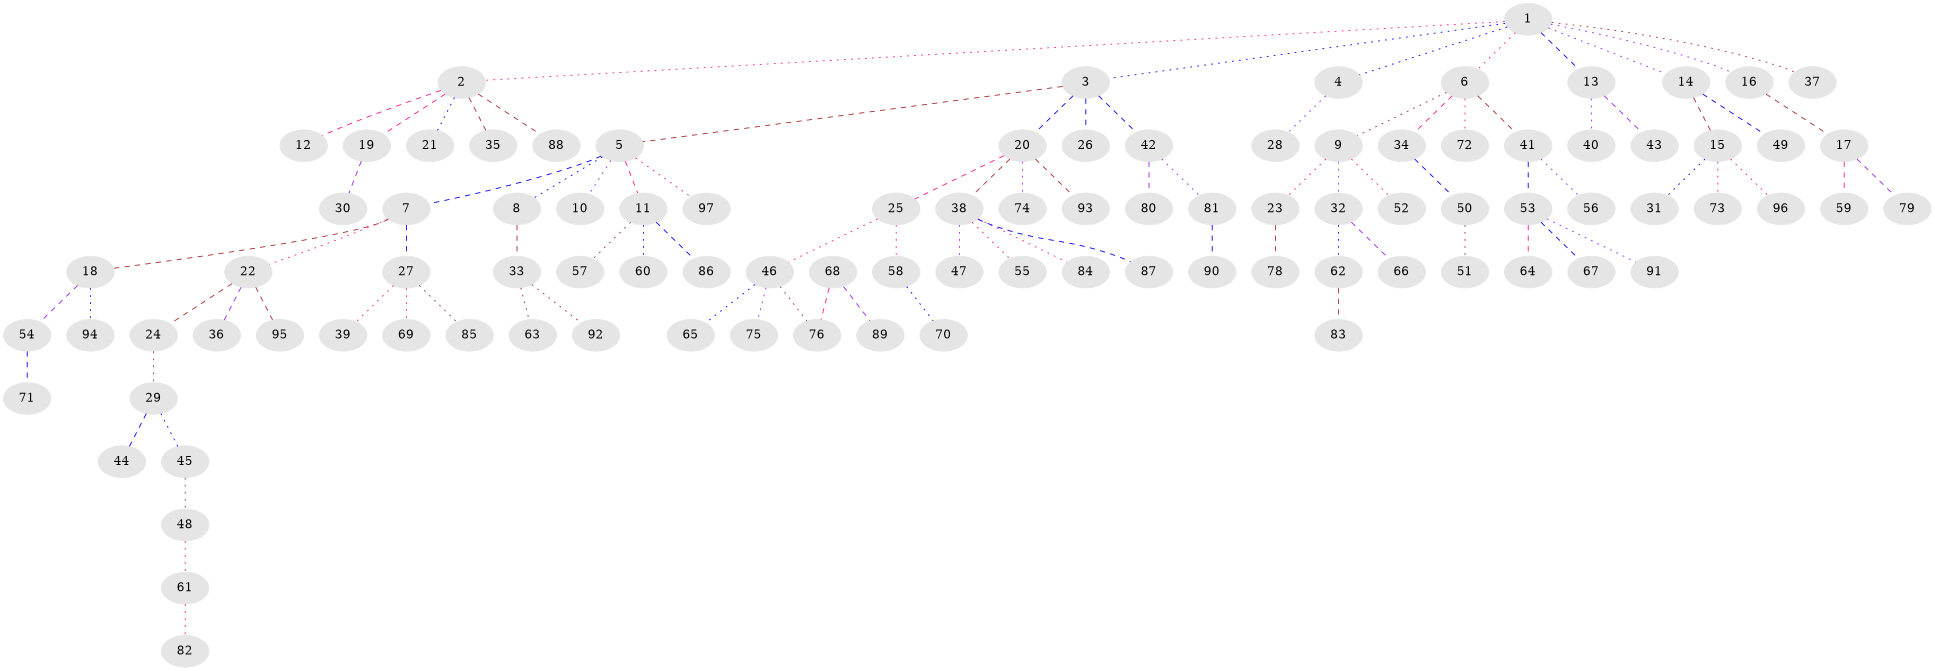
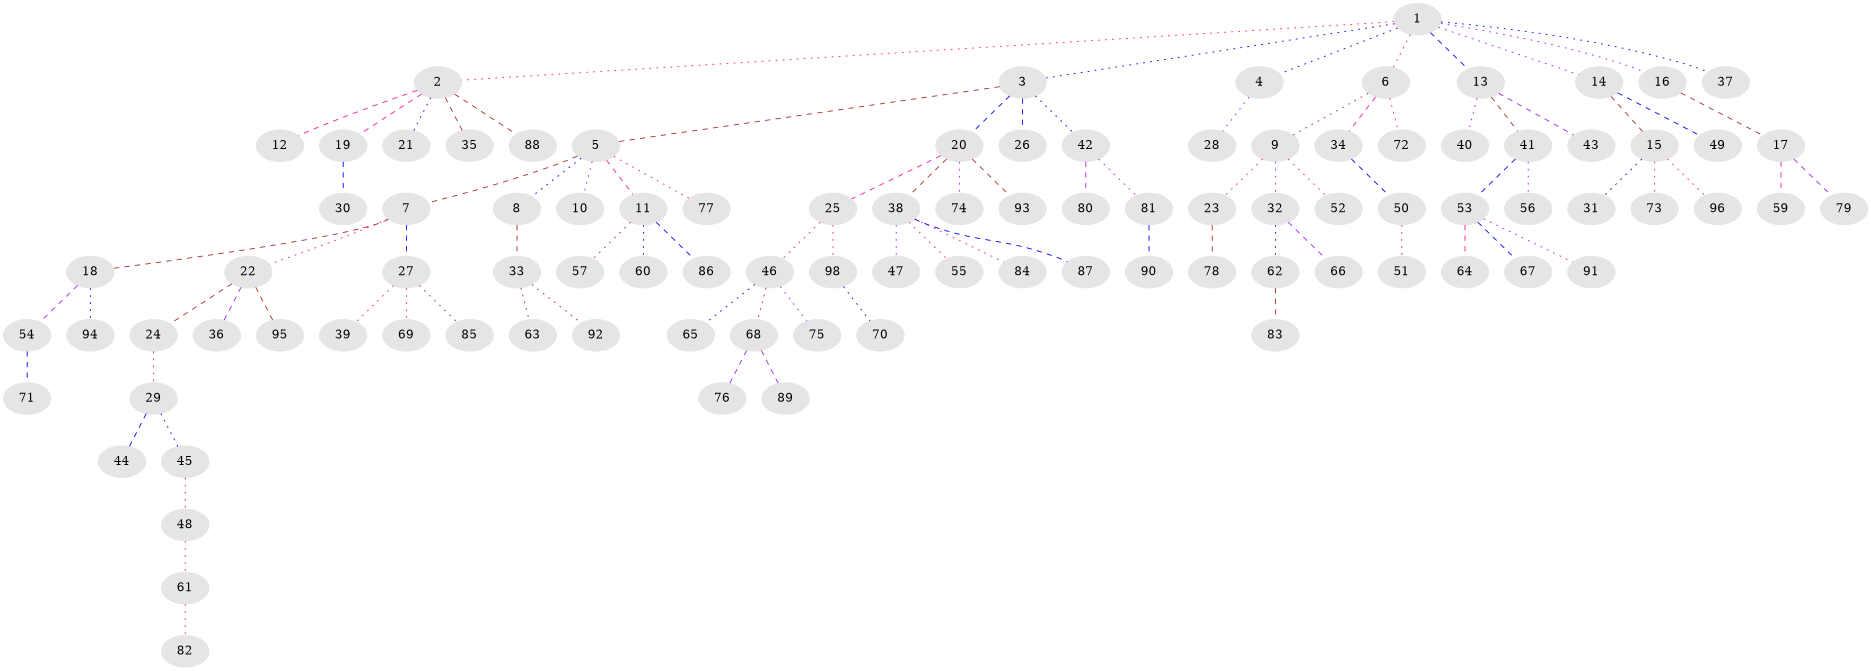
edge "1" -- "37": color brown -> blue
edge "3" -- "42": style dashed -> dotted
edge "6" -- "41": now "13" -- "41"
edge "19" -- "30": color purple -> blue
edge "5" -- "7": color blue -> brown
node "97": label "97" -> "77"
node "58": label "58" -> "98"
edge "46" -- "76": now "46" -- "68"
edge "68" -- "76": color deeppink -> purple
